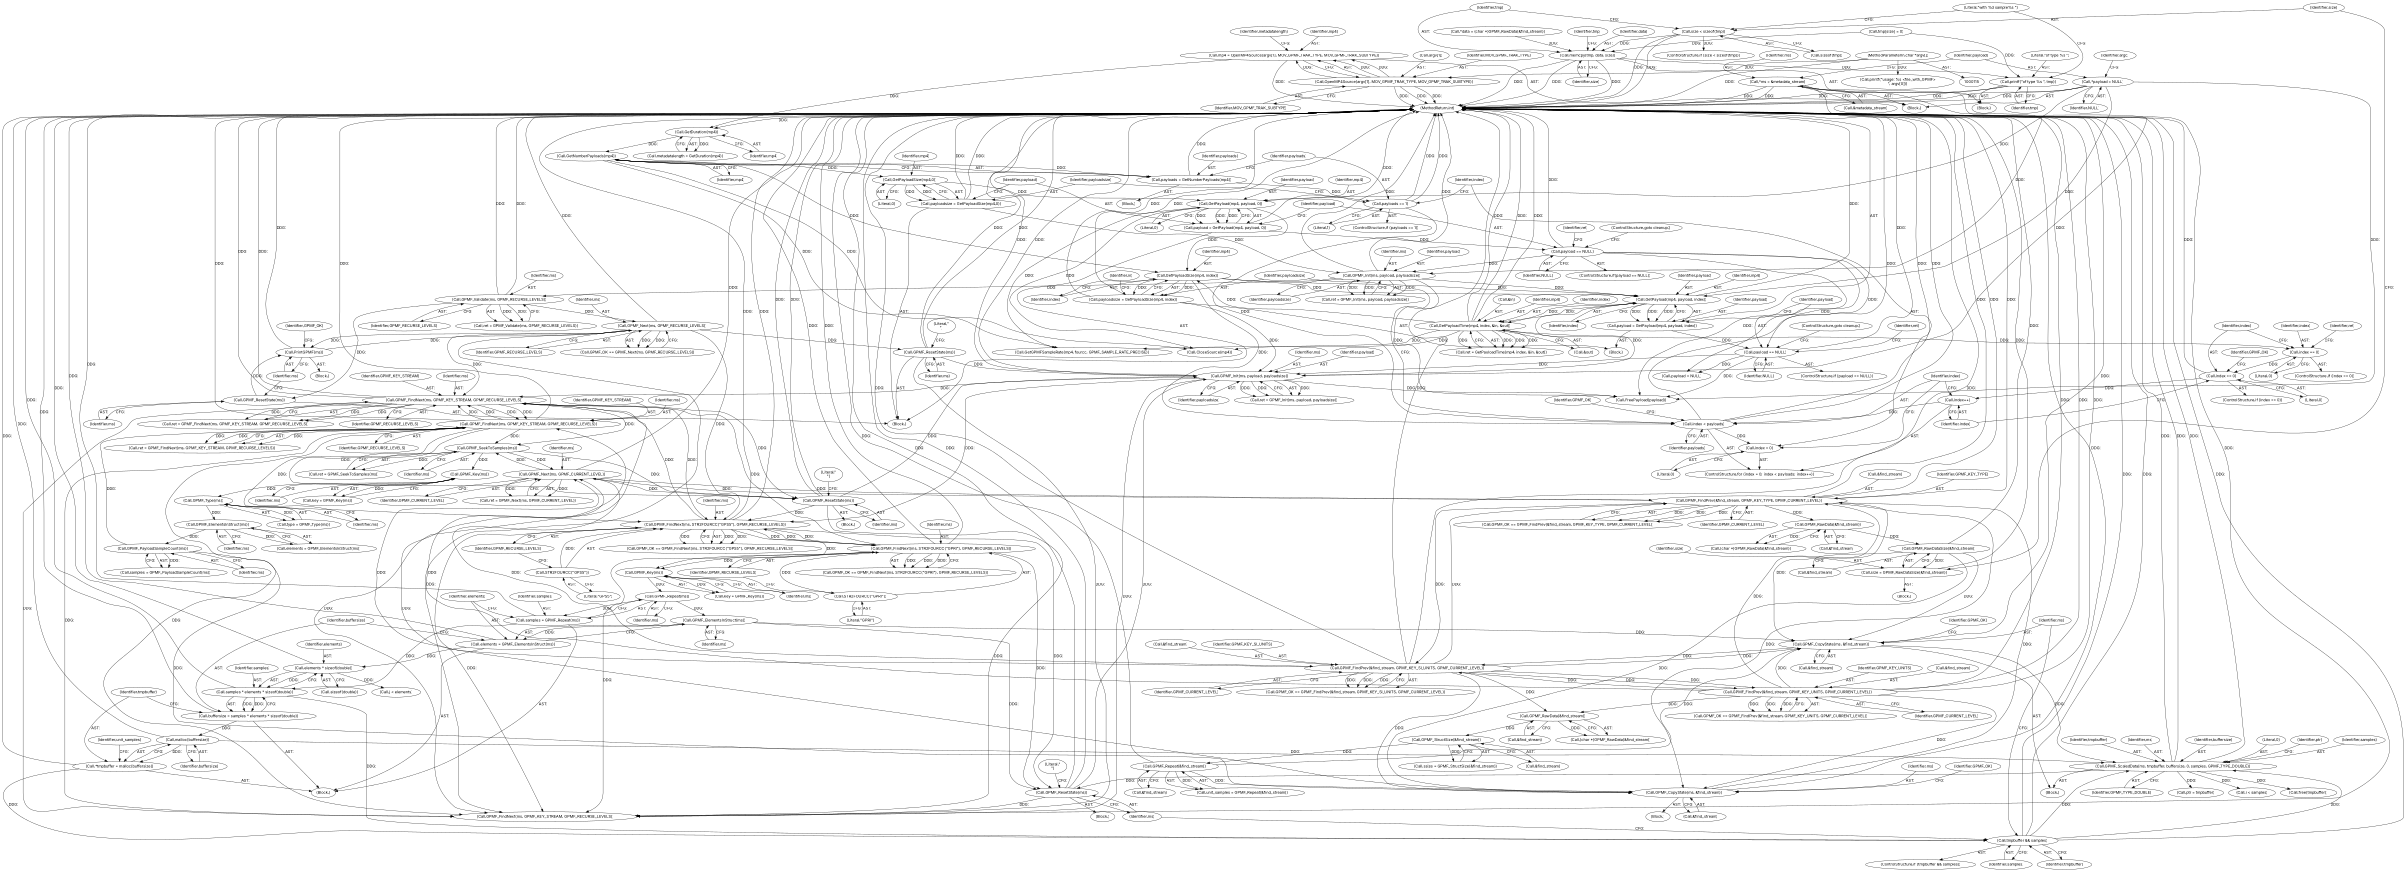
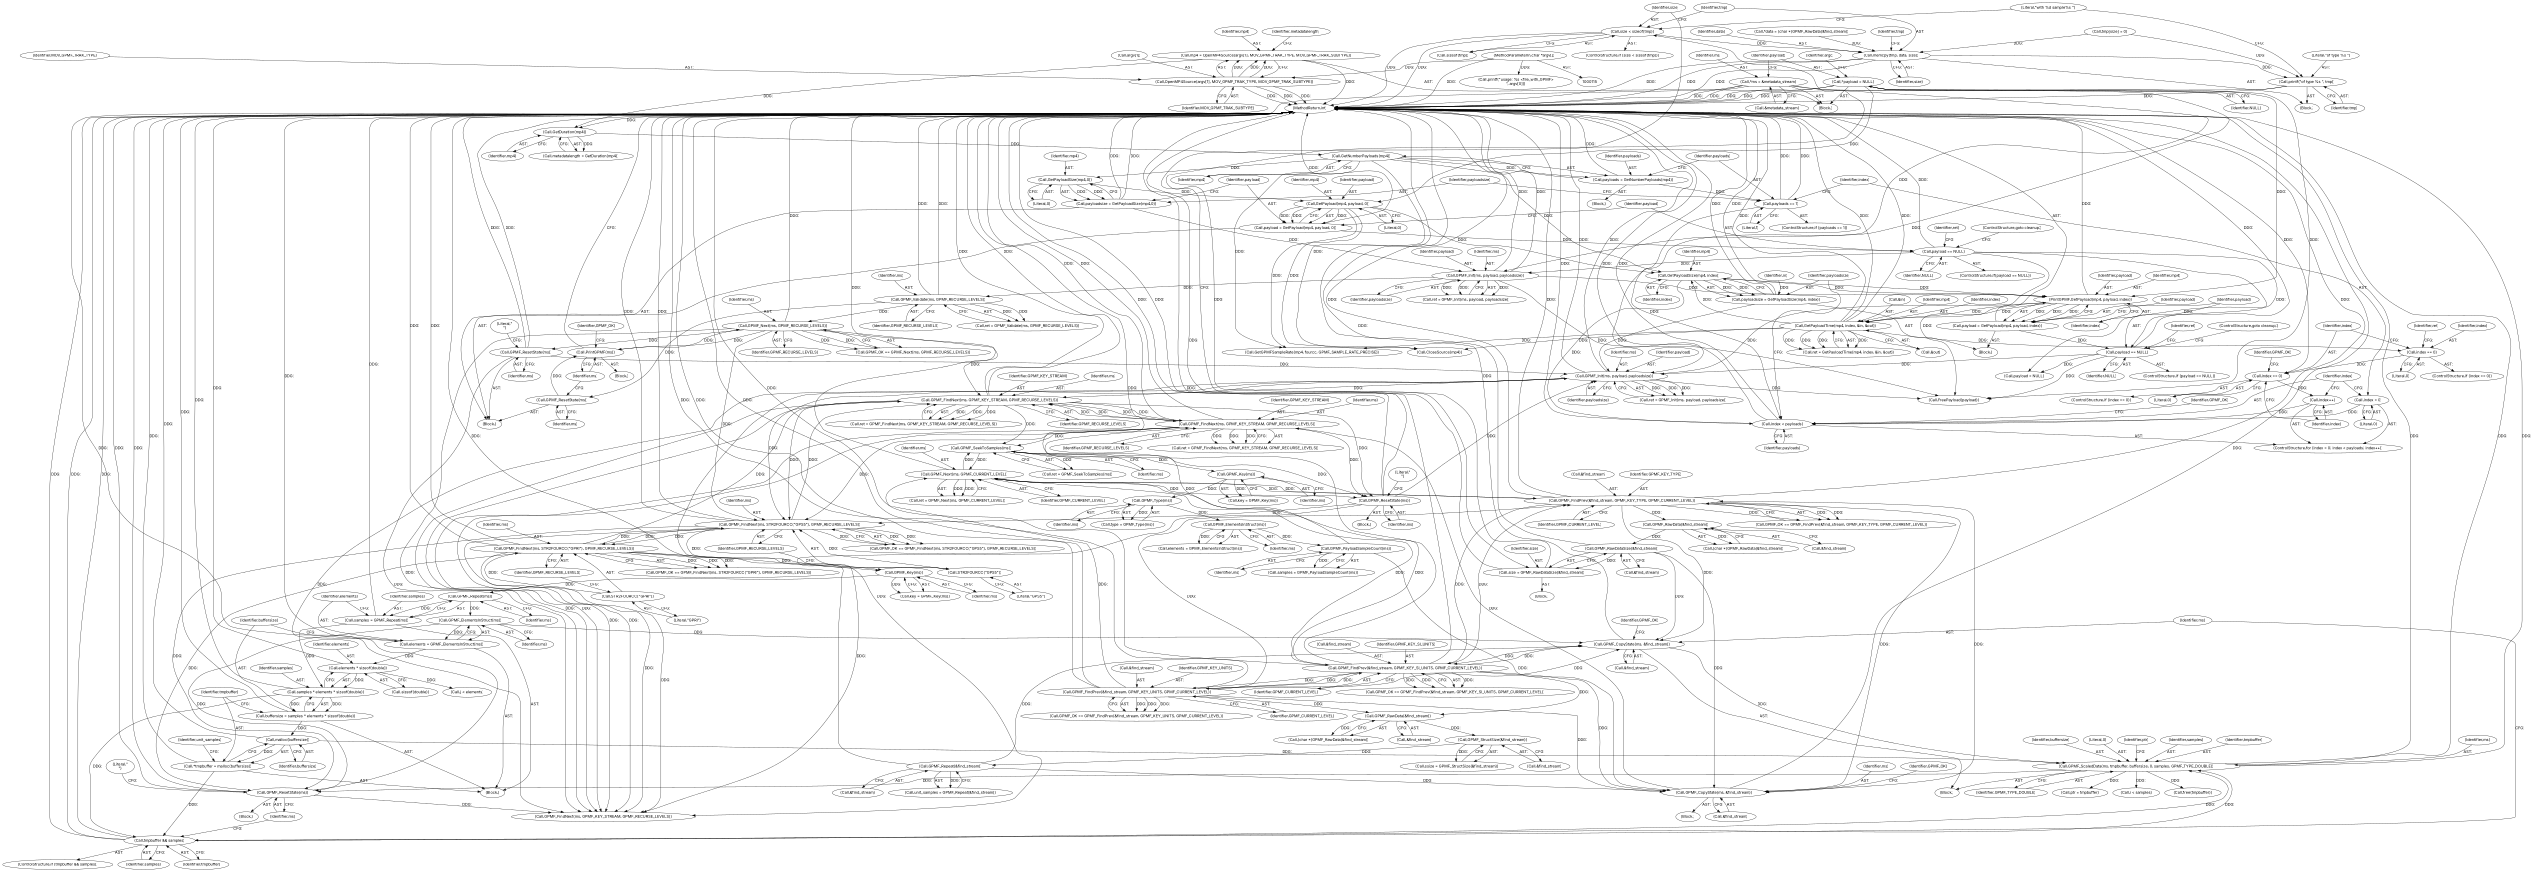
edge "(Call,size < sizeof(tmp))" -> "(ControlStructure,if (size < sizeof(tmp)))": label "DDG: " -> "AST: "
edge "(Call,size = GPMF_RawDataSize(&find_stream))" -> "(Call,size < sizeof(tmp))": added, label "DDG:"
edge "(Call,PrintGPMF(ms))" -> "(MethodReturn,int)": label "DDG: " -> "CFG: "
edge "(Identifier,in)" -> "(Call,payloadsize = GetPayloadSize(mp4, index))": label "CFG: " -> "DDG: "
node "(Call,GetPayload(mp4, payload, index))": label "(Call,GetPayload(mp4, payload, index))" -> "(PrintGPMF,GetPayload(mp4, payload, index))"
edge "(Call,index < payloads)" -> "(Call,index = 0)": reversed
edge "(Call,unit_samples = GPMF_Repeat(&find_stream))" -> "(Call,GPMF_Repeat(&find_stream))": label "AST: " -> "CFG: "
